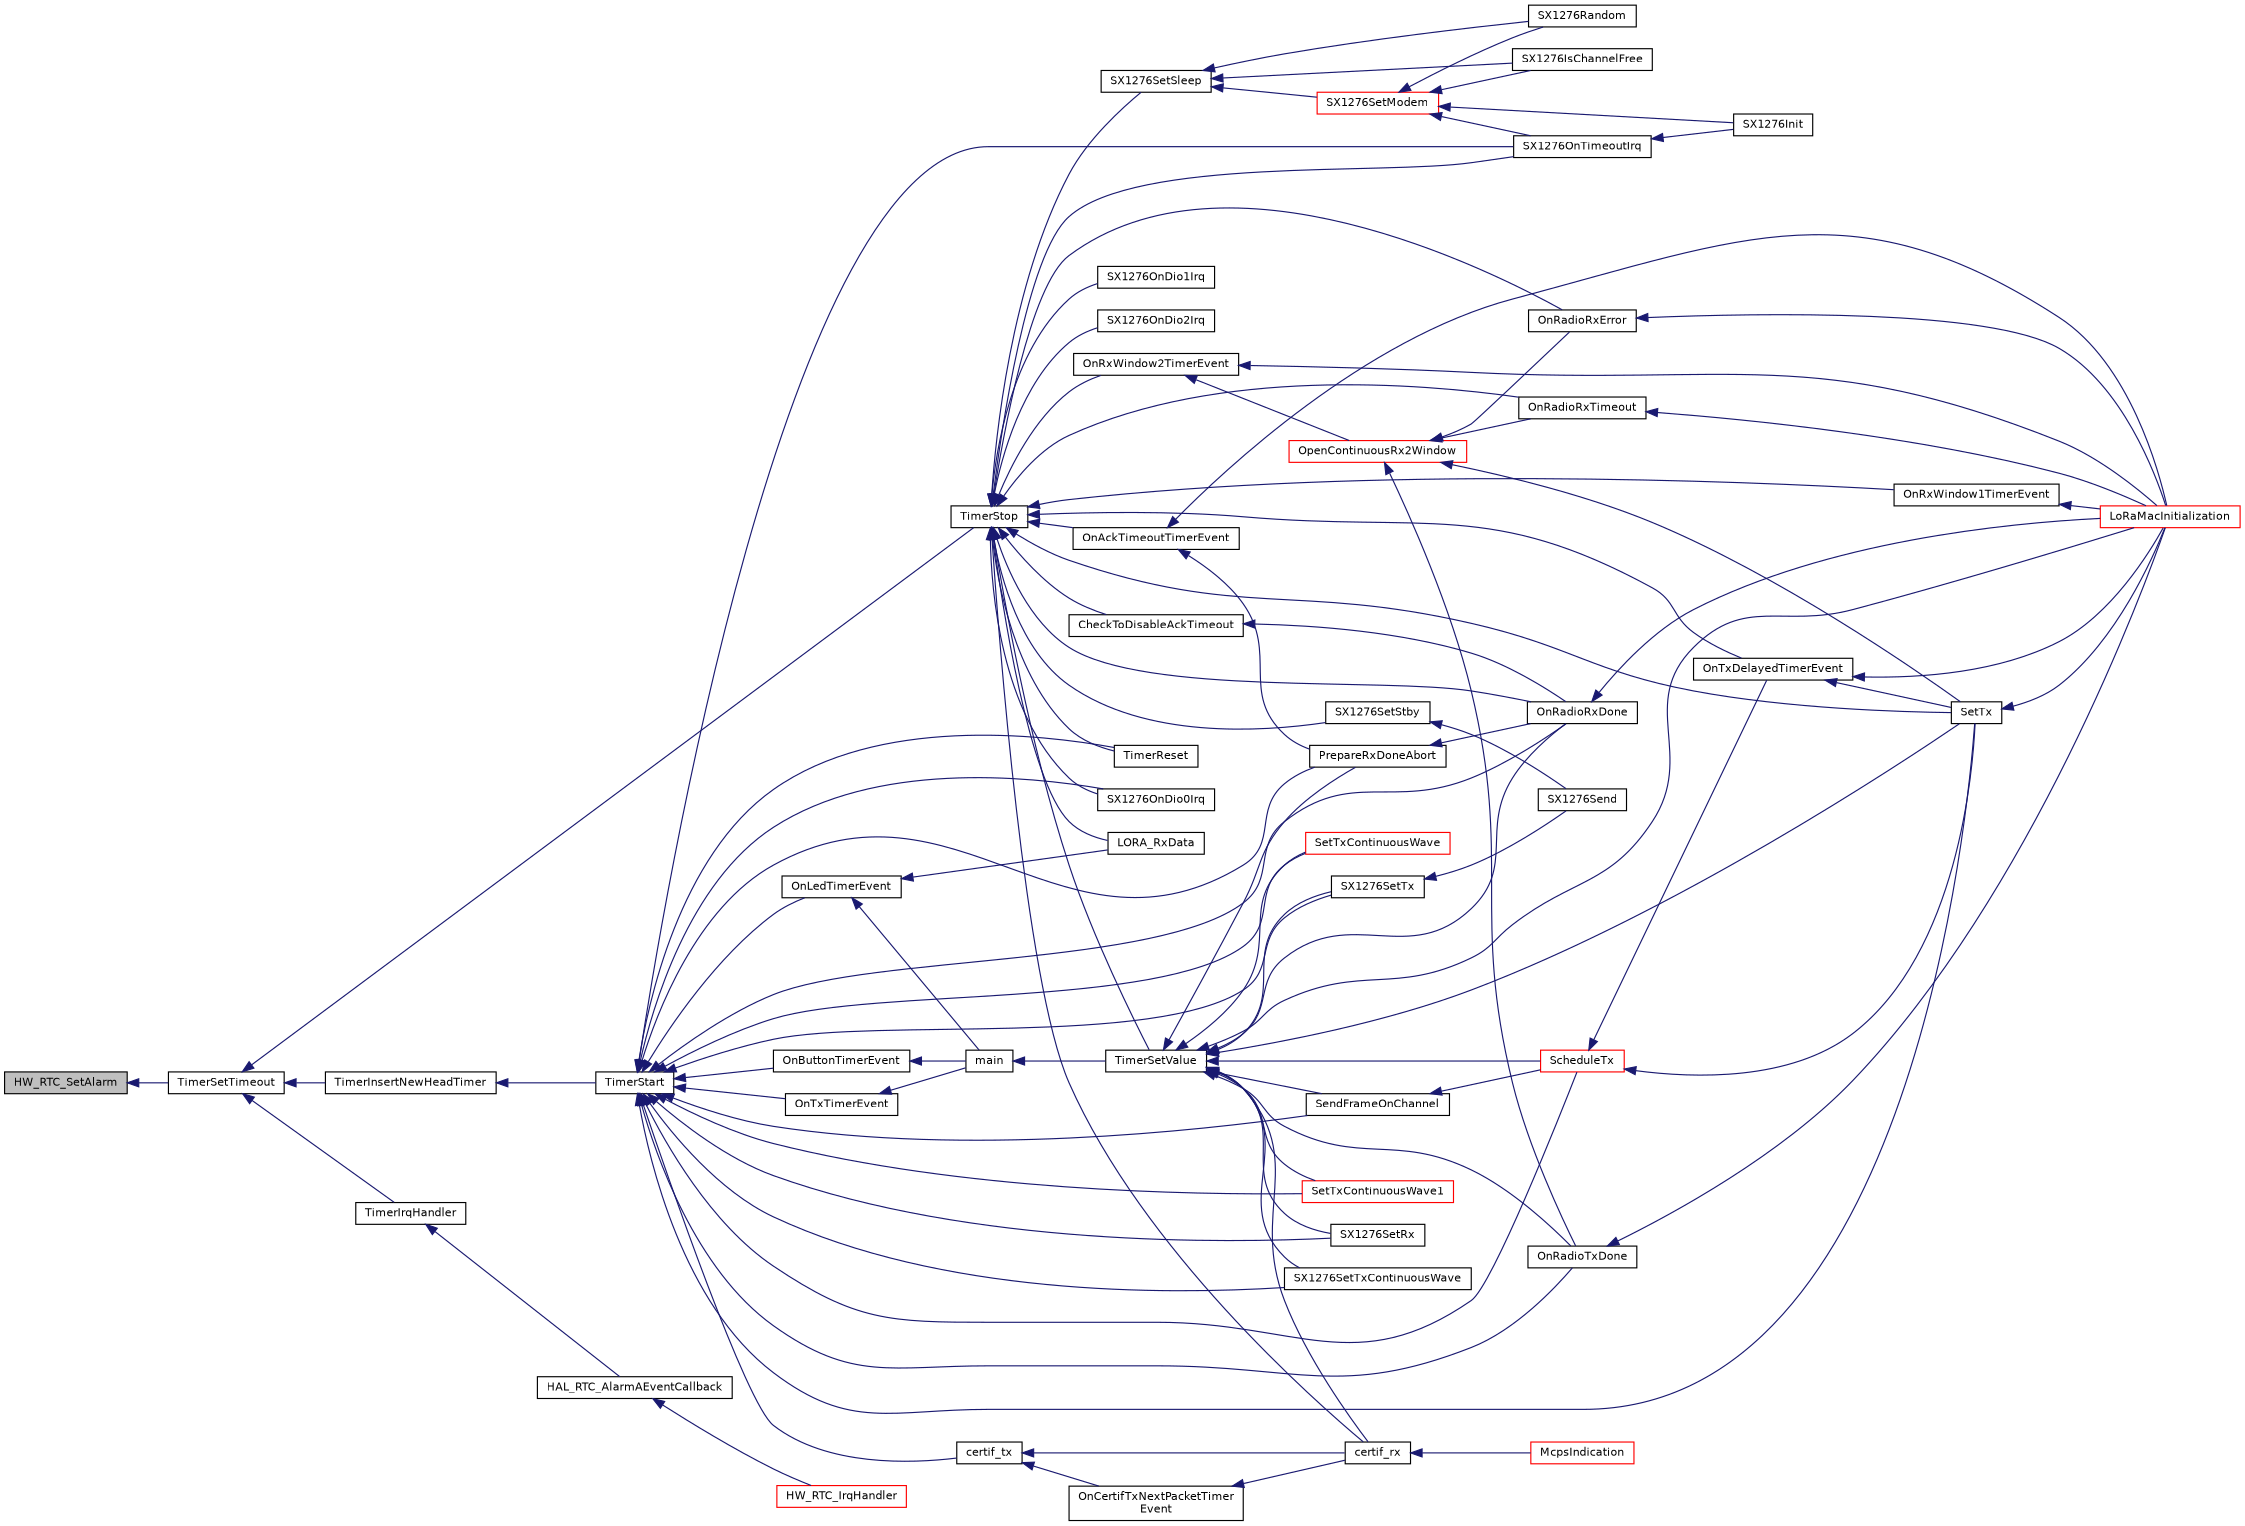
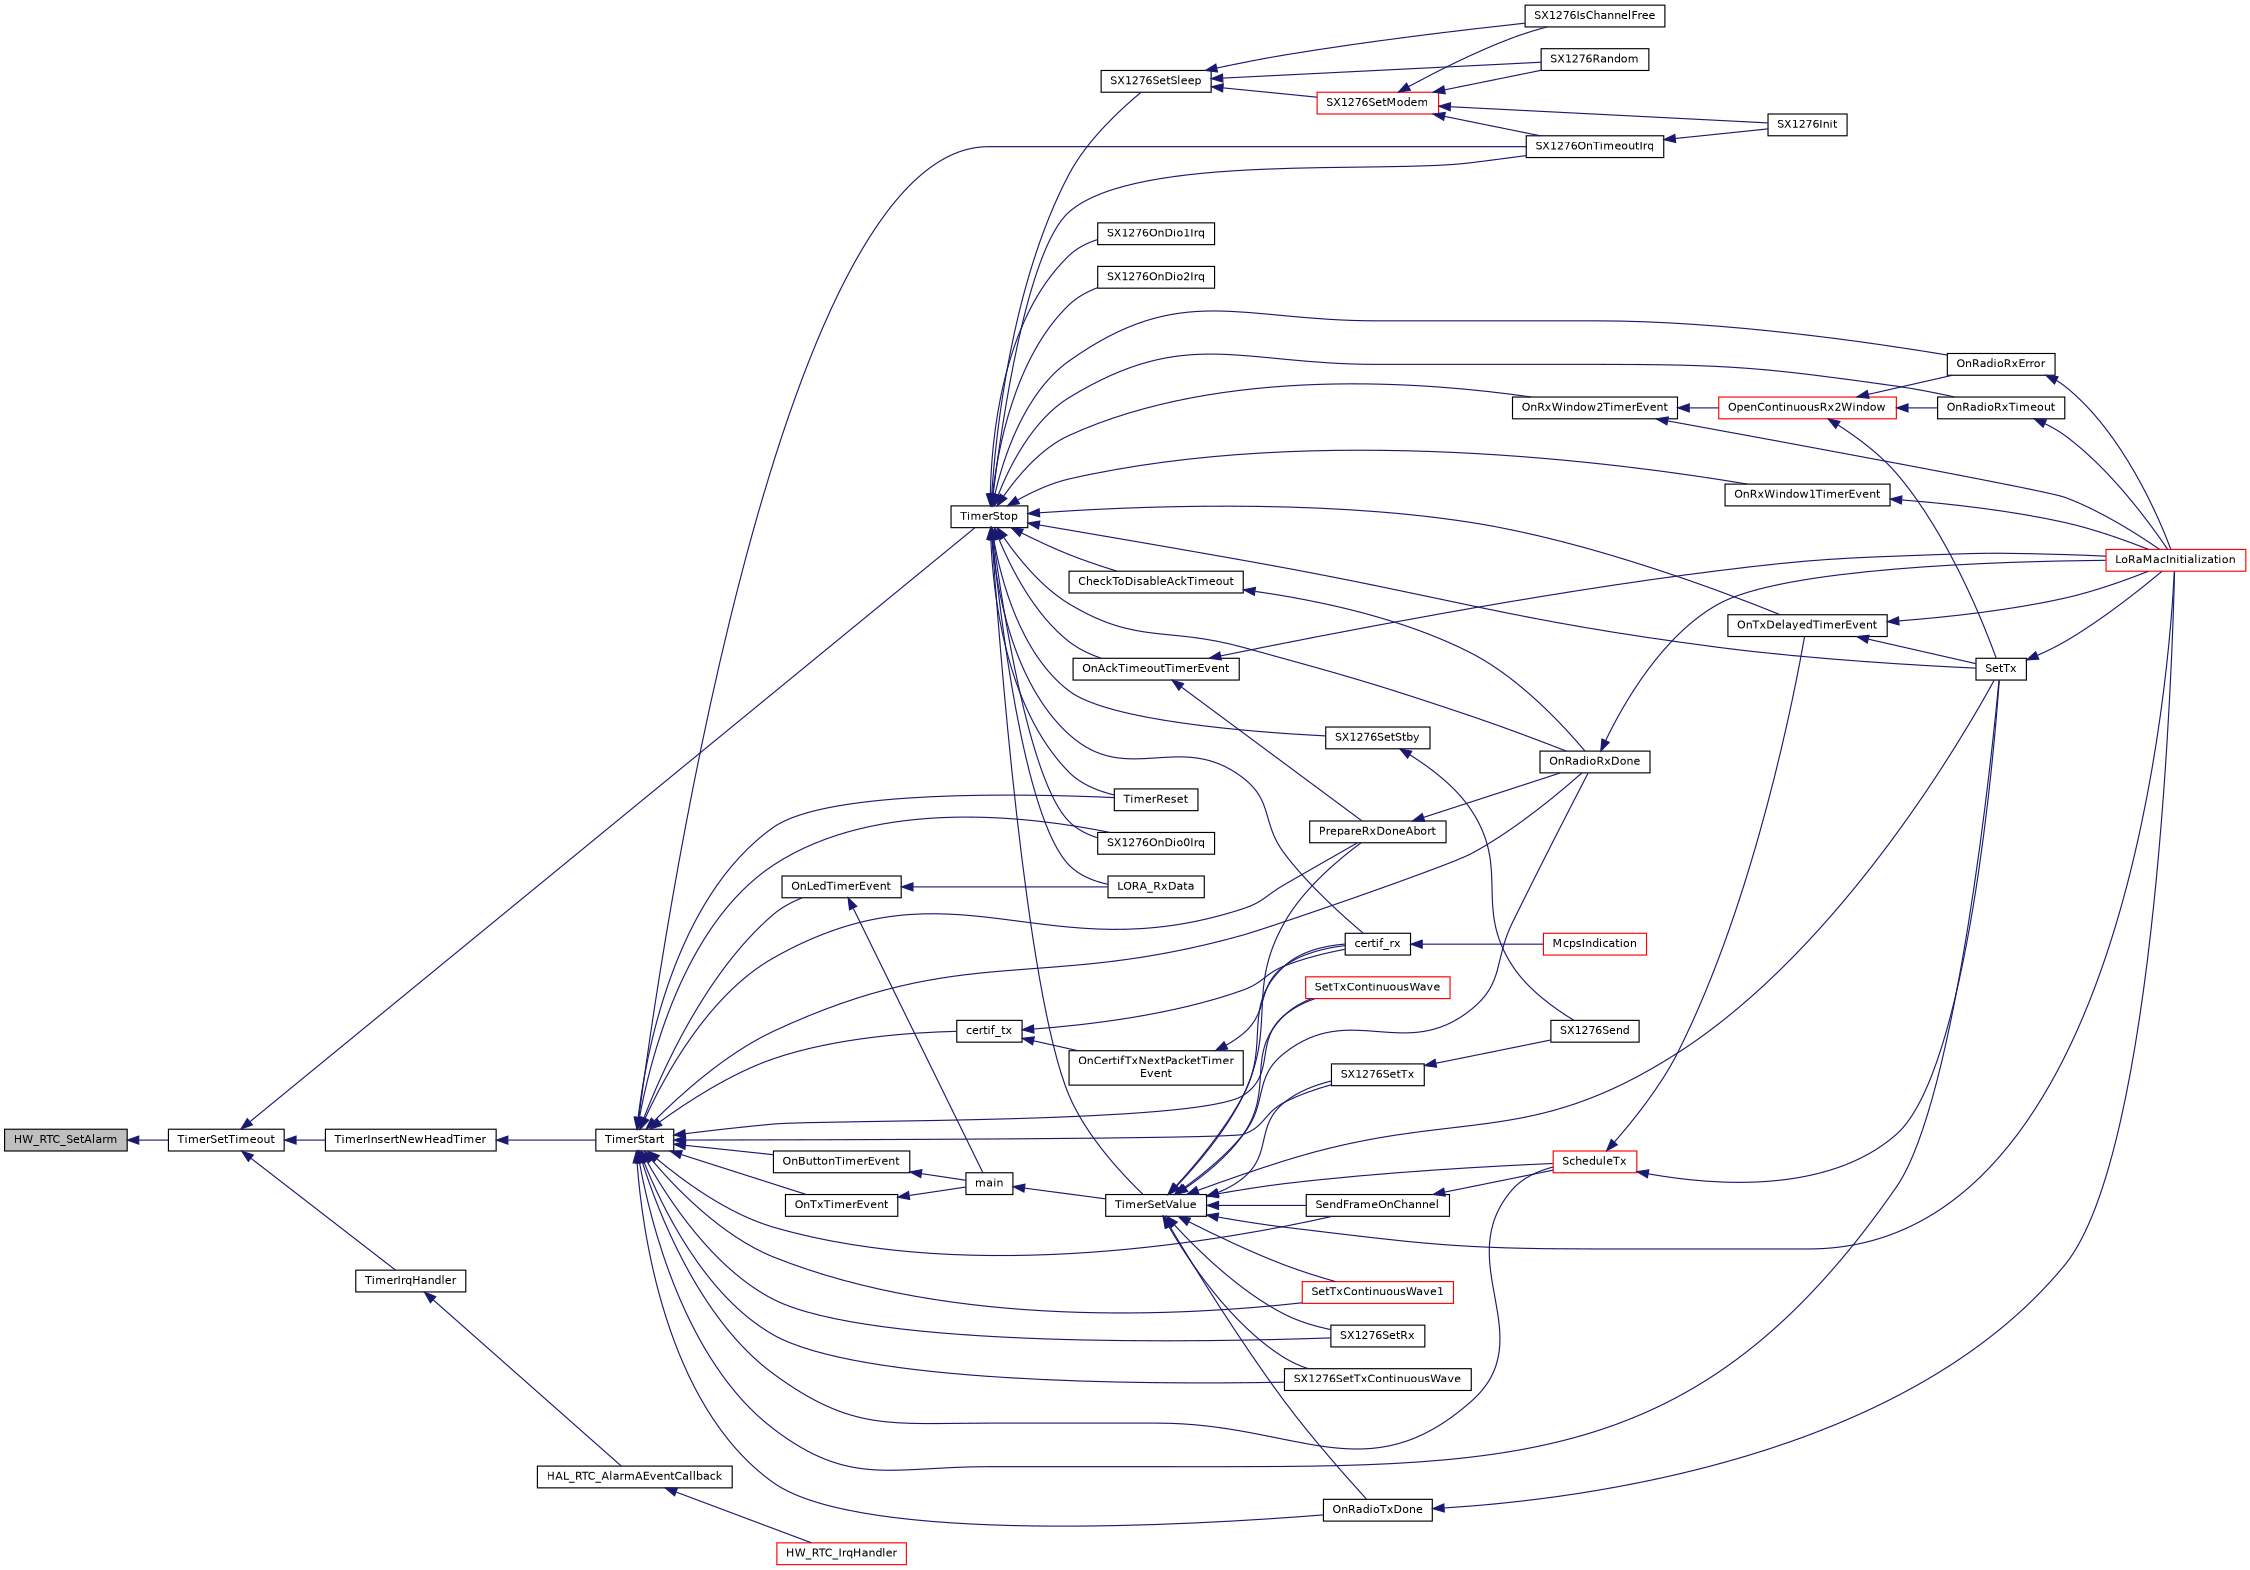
edge "OnRadioTxDone" -> "OpenContinuousRx2Window": removed
